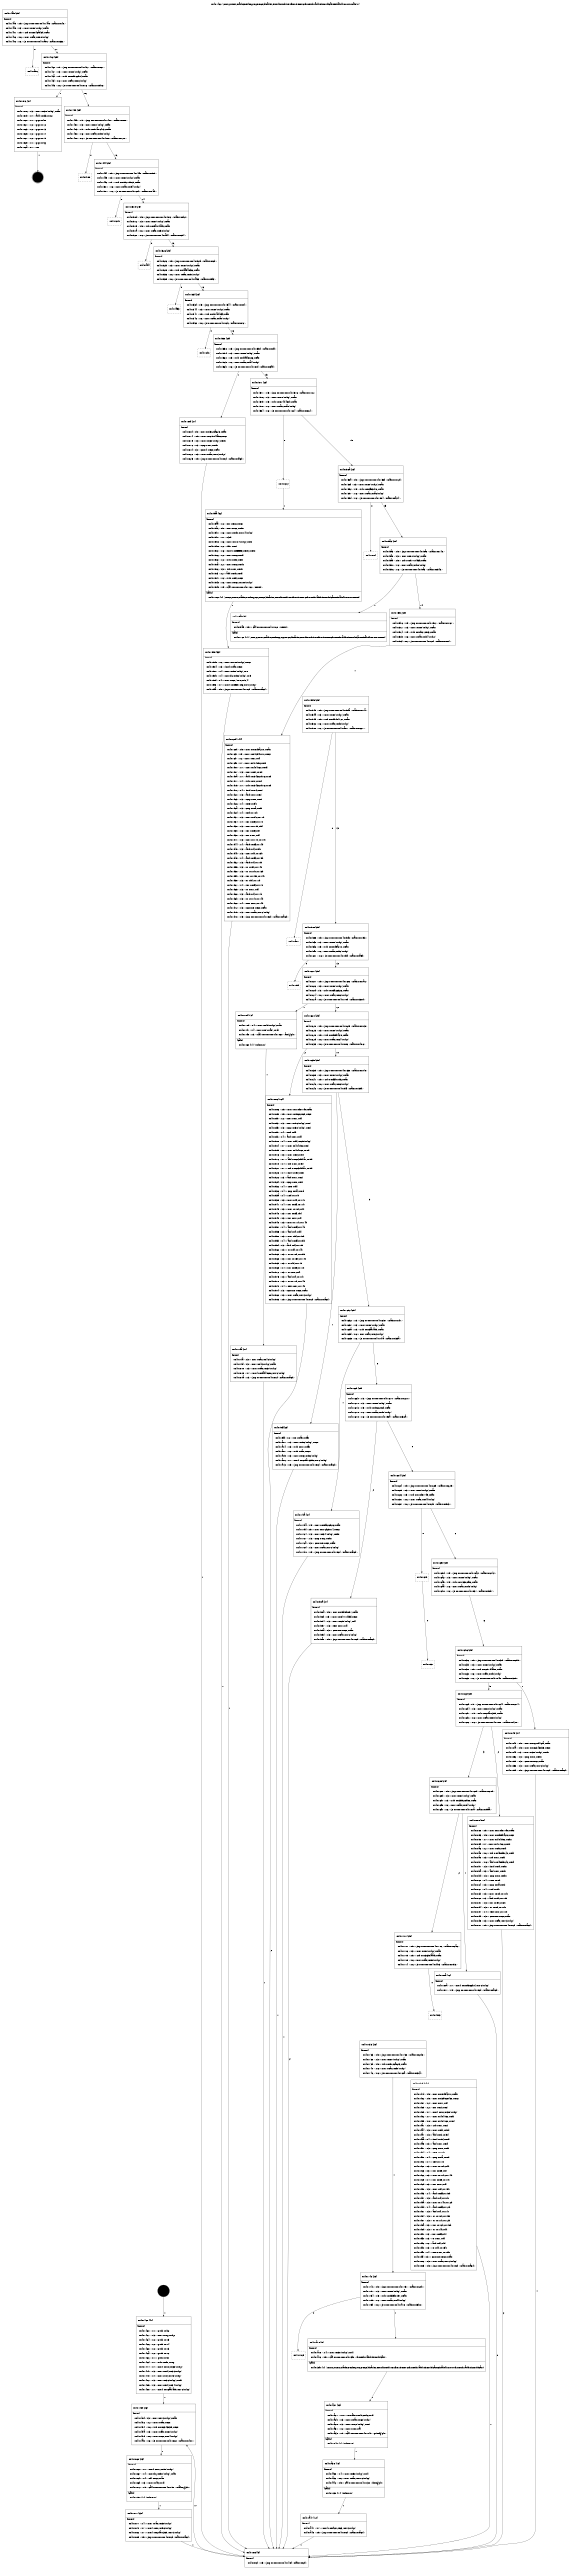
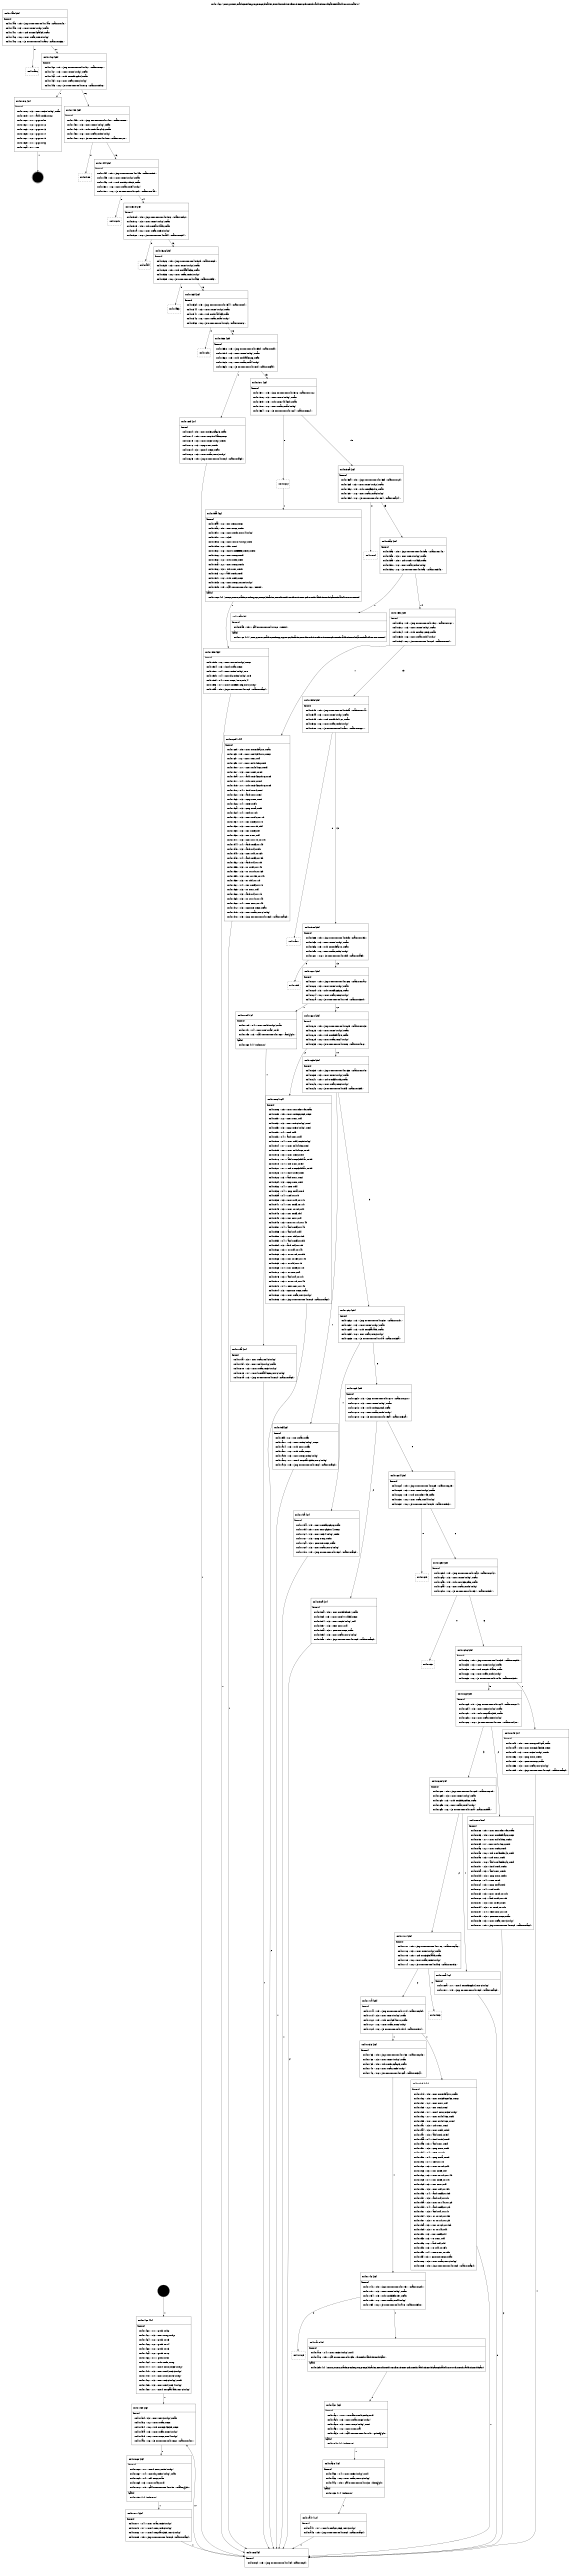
edge "0x4015bc [25]" -> "0x4015d5 [25]": added, label "13"
edge "0x401e2b" -> "0x401e37": now "0x40169d [25]" -> "0x401e37"
node "0x40171a [25]": added
